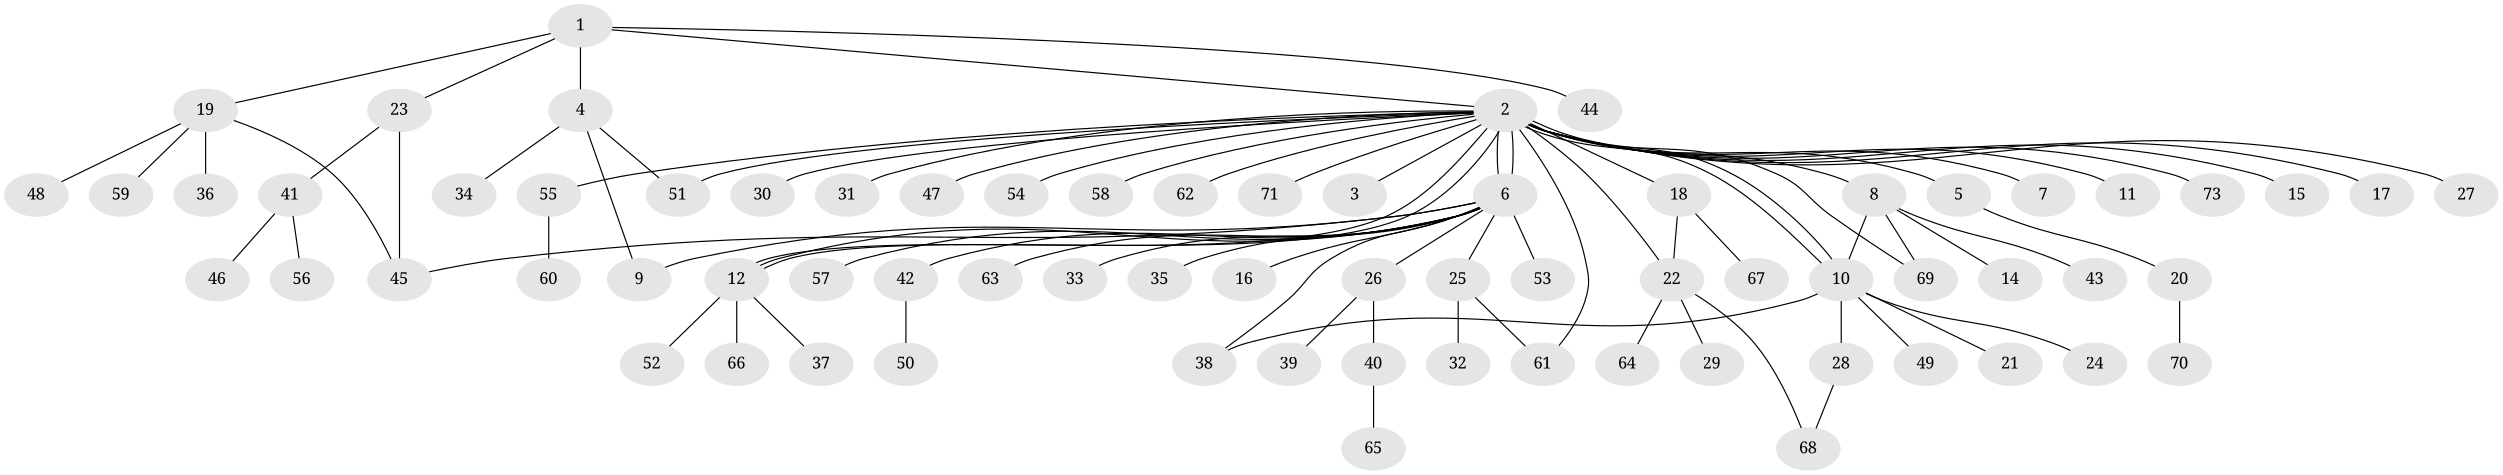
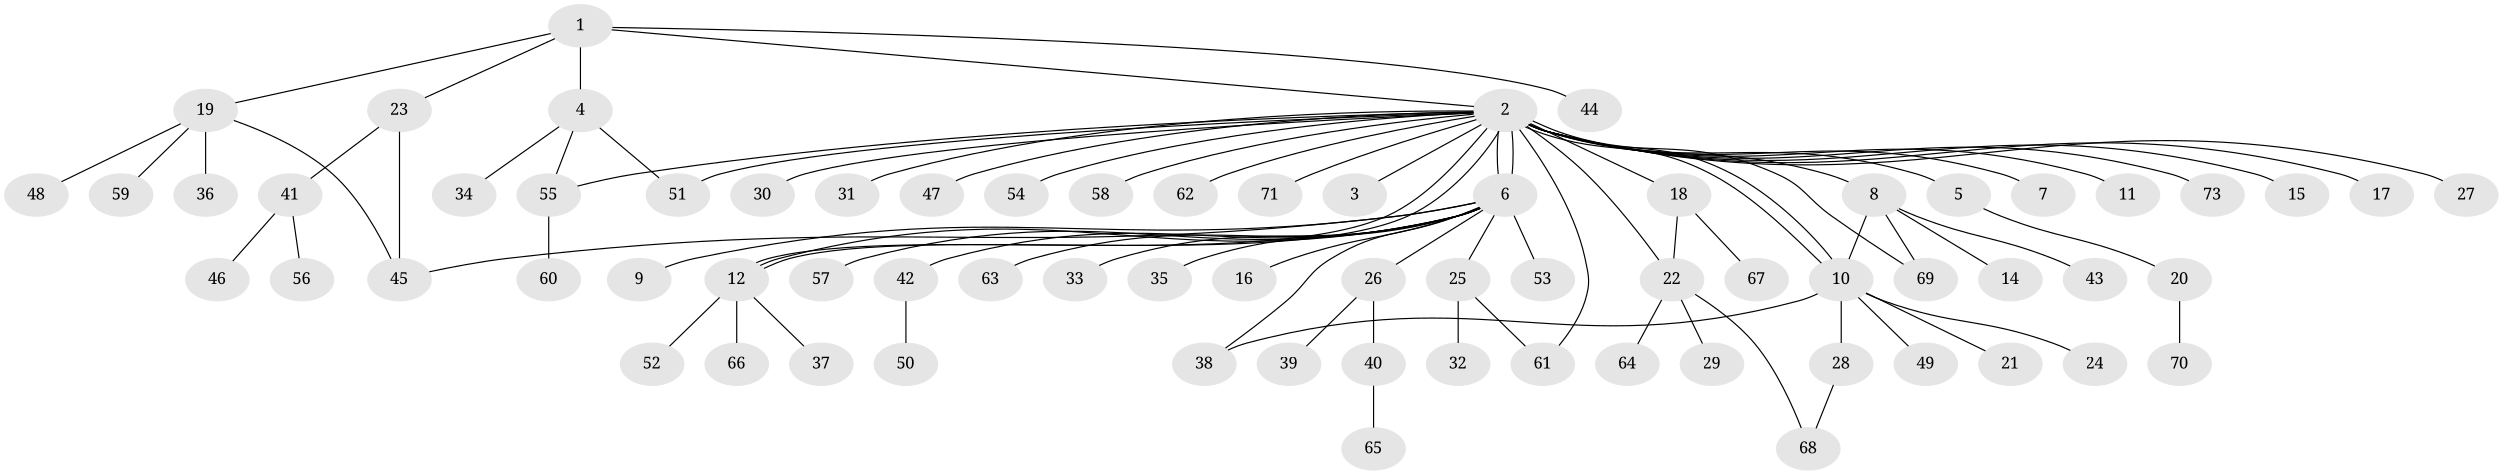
edge "4" -- "9": now "4" -- "55"
